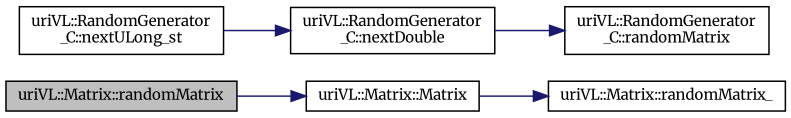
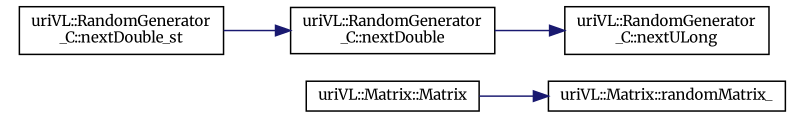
node "uriVL::RandomGenerator _C::nextULong_st": label "uriVL::RandomGenerator _C::nextULong_st" -> "uriVL::RandomGenerator _C::nextDouble_st"
node "uriVL::RandomGenerator _C::randomMatrix": label "uriVL::RandomGenerator _C::randomMatrix" -> "uriVL::RandomGenerator _C::nextULong"
node "uriVL::Matrix::randomMatrix": removed
